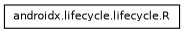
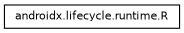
node "androidx.lifecycle.lifecycle.R": label "androidx.lifecycle.lifecycle.R" -> "androidx.lifecycle.runtime.R"
